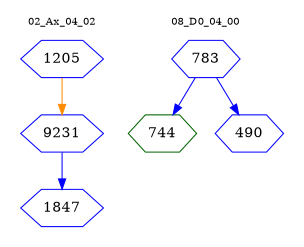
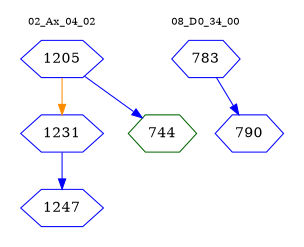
cluster "08_D0_04_00": label "08_D0_04_00" -> "08_D0_34_00"
edge "783" -> "744": now "1205" -> "744"
node "9231": label "9231" -> "1231"
node "490": label "490" -> "790"
node "1847": label "1847" -> "1247"
